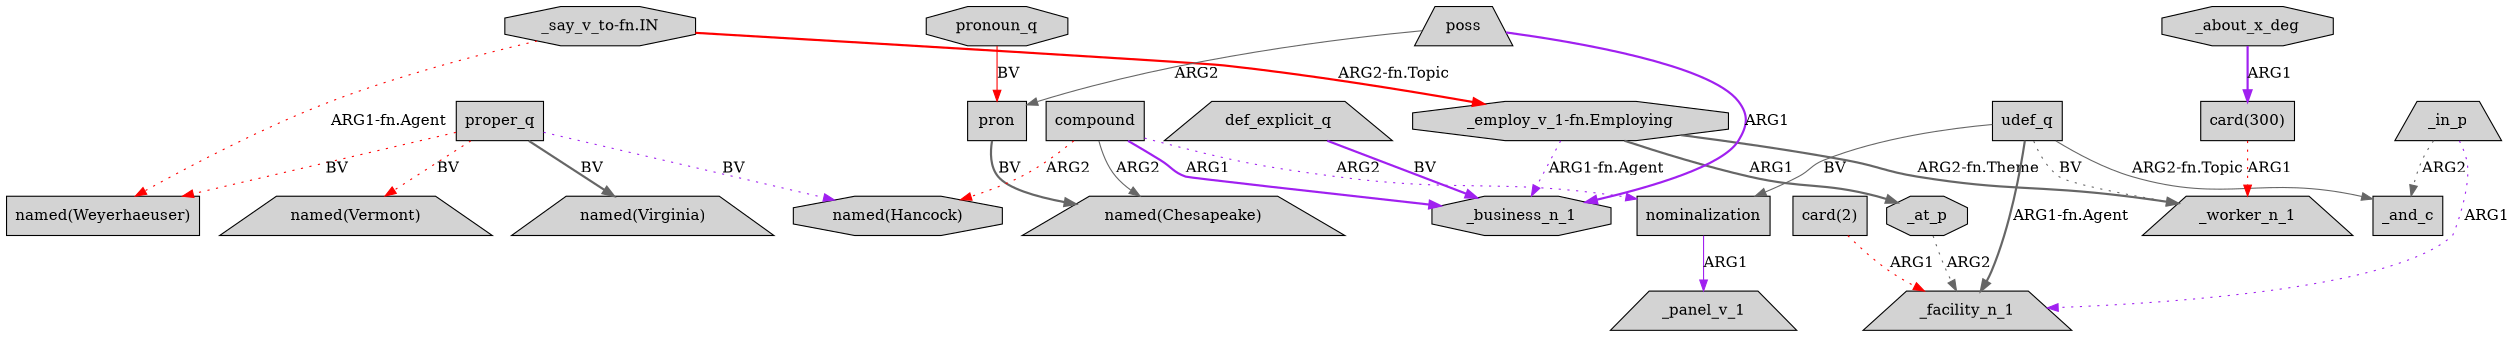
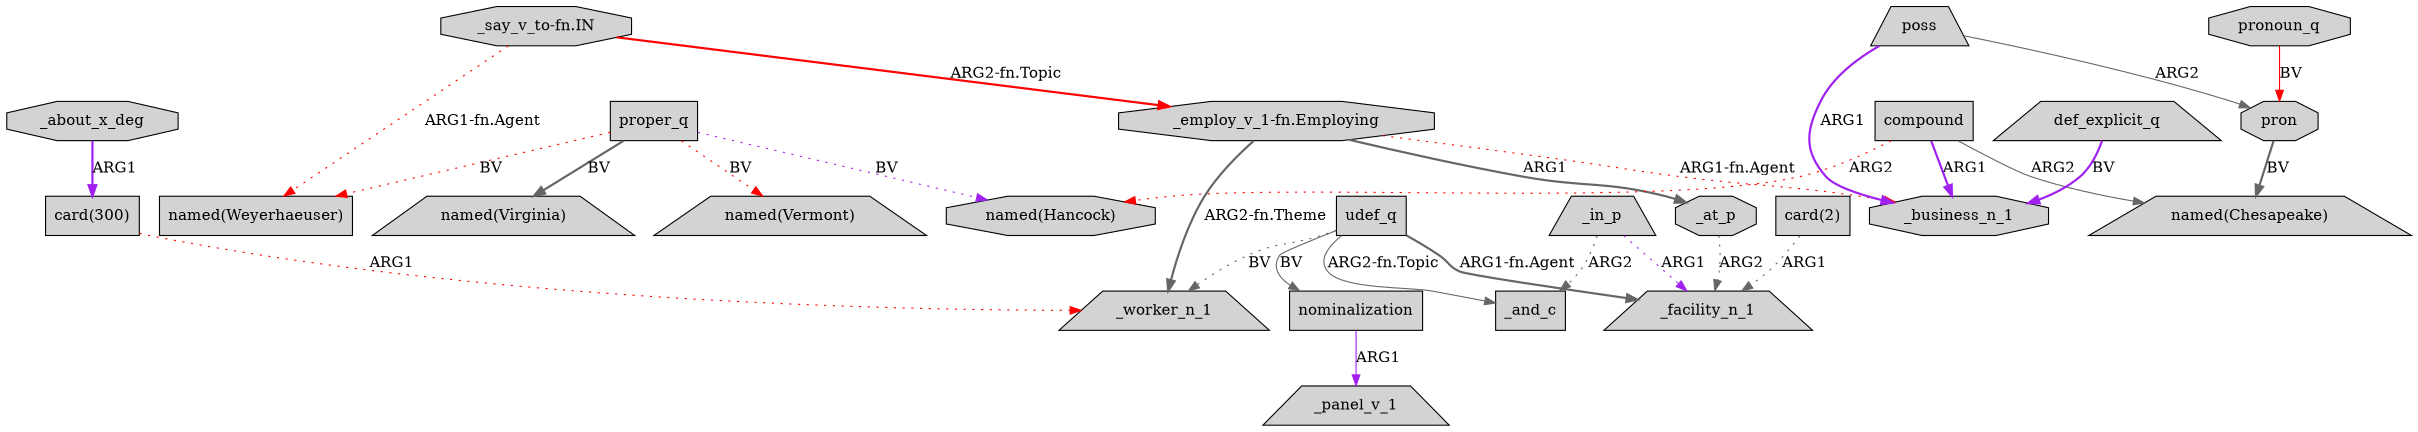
node "pron": shape box -> octagon
edge "_employ_v_1-fn.Employing" -> "_business_n_1": color purple -> red
edge "compound" -> "nominalization": removed, label "ARG2"
edge "card(2)" -> "_facility_n_1": color red -> gray40
